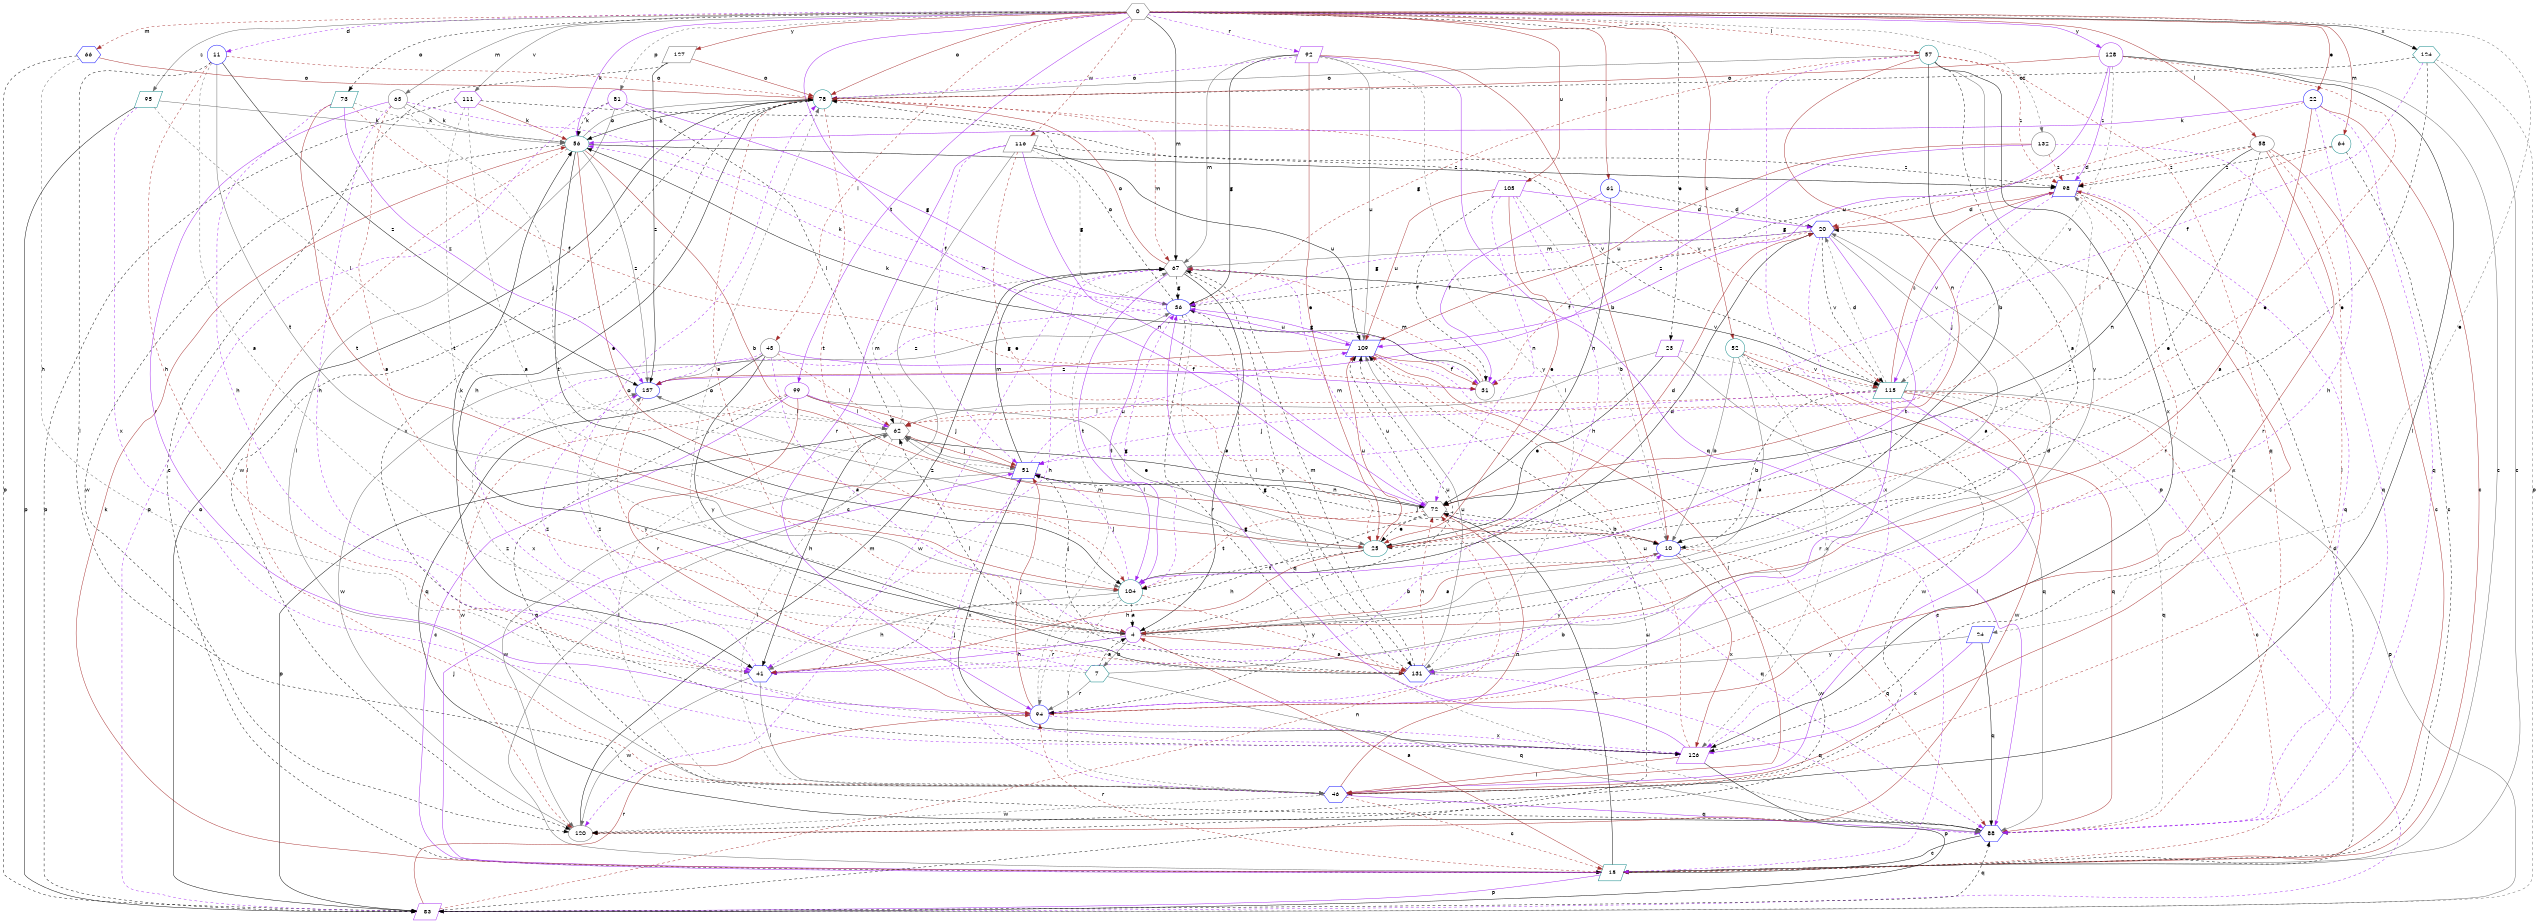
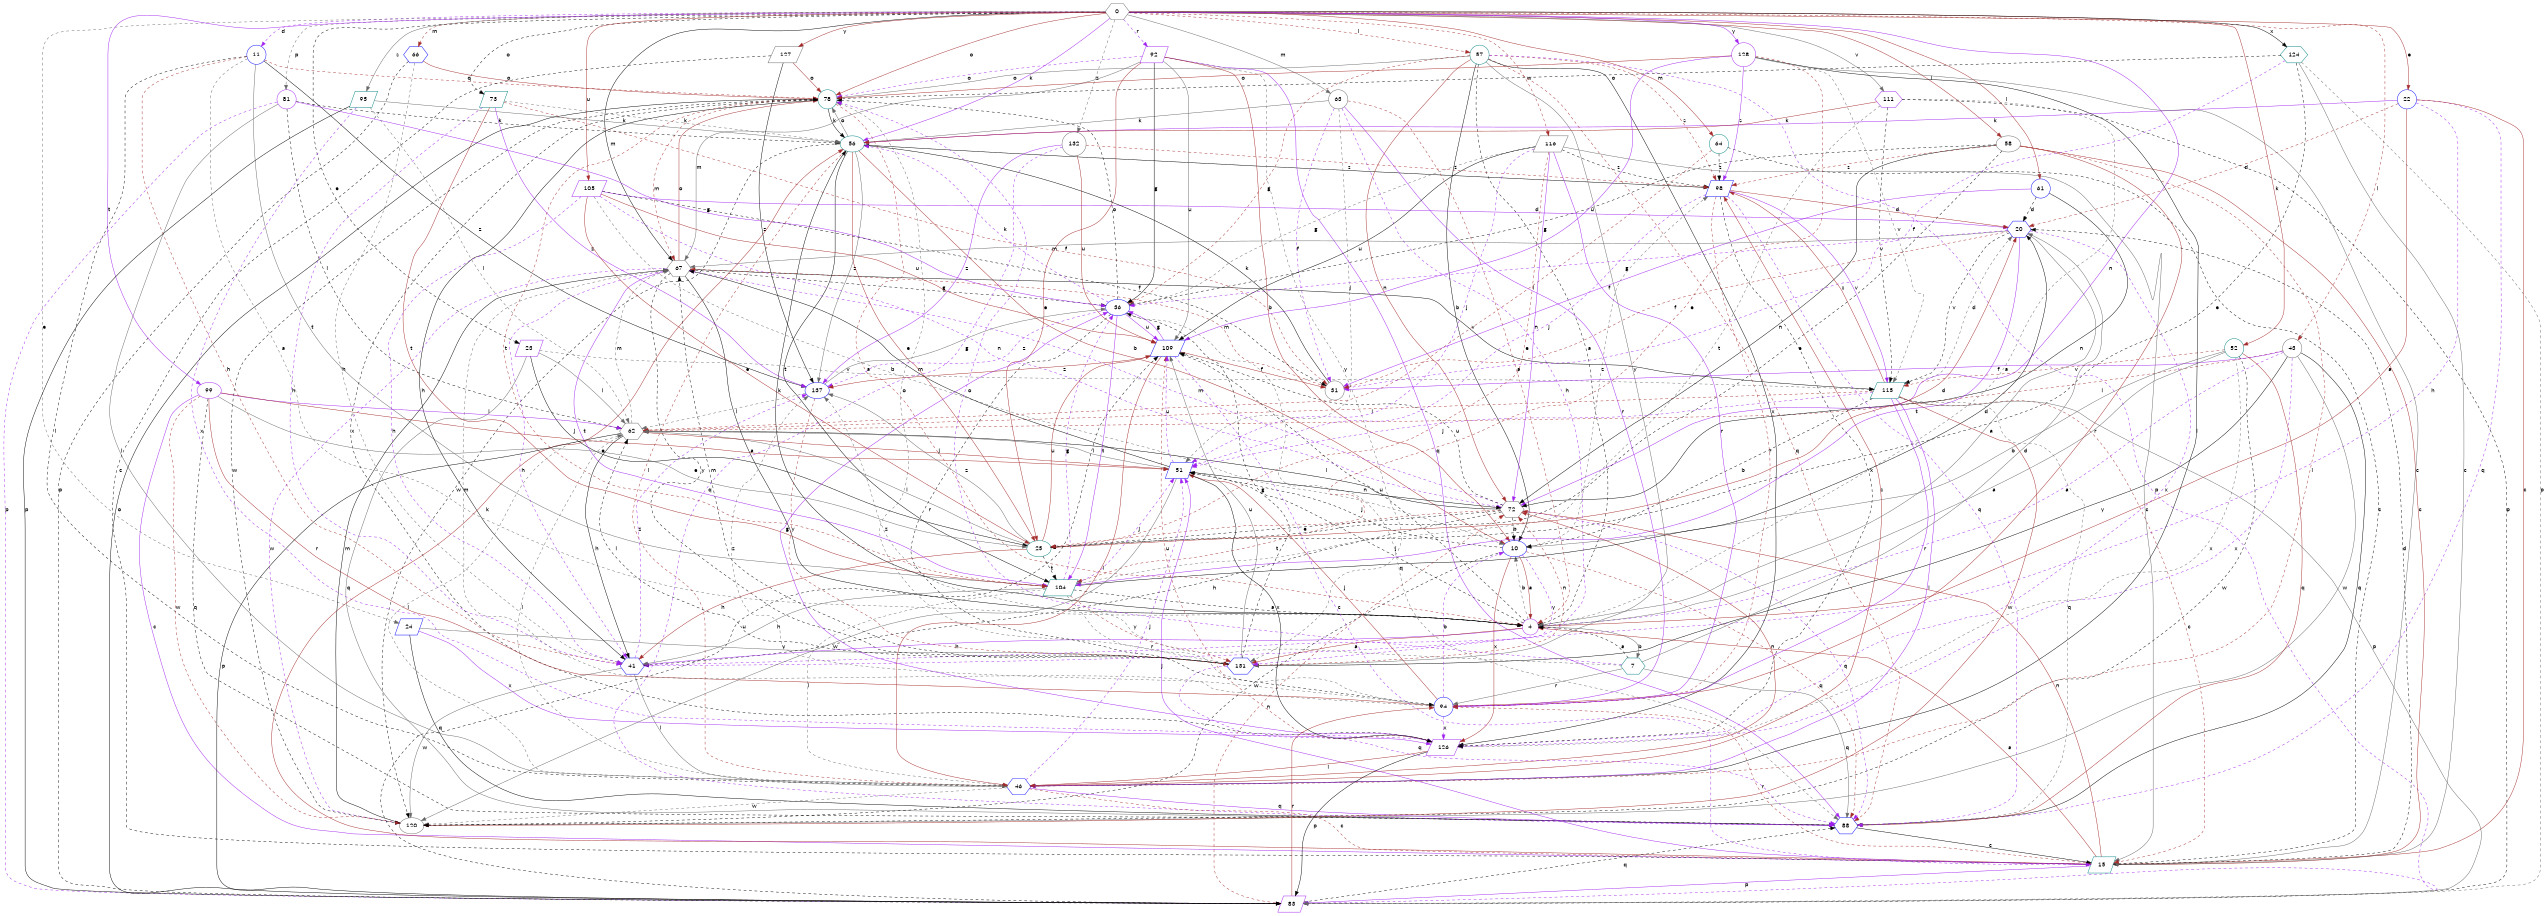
edge "78" -> "115": removed, label "v"
node "104": shape circle -> parallelogram
edge "15" -> "72": color black -> brown
